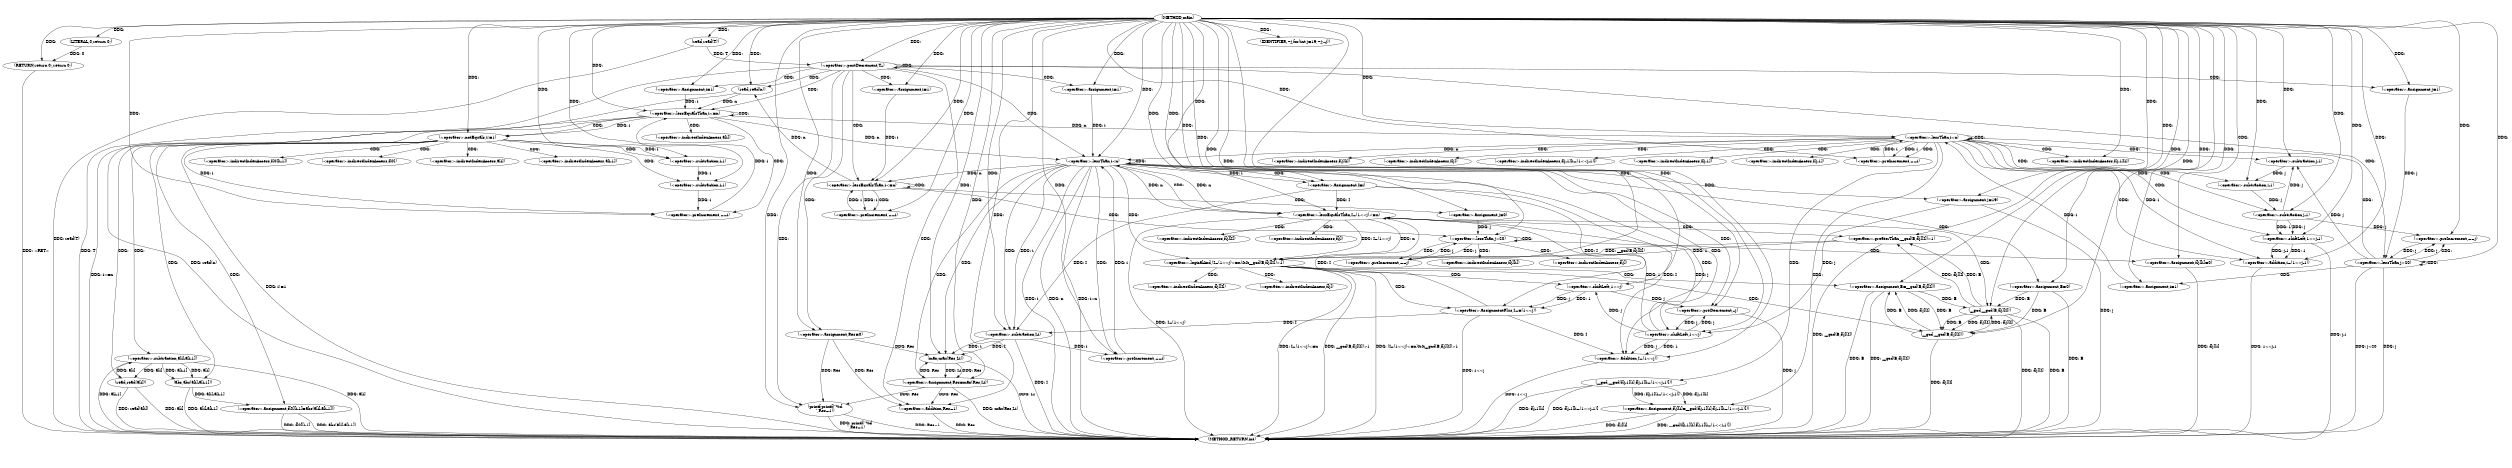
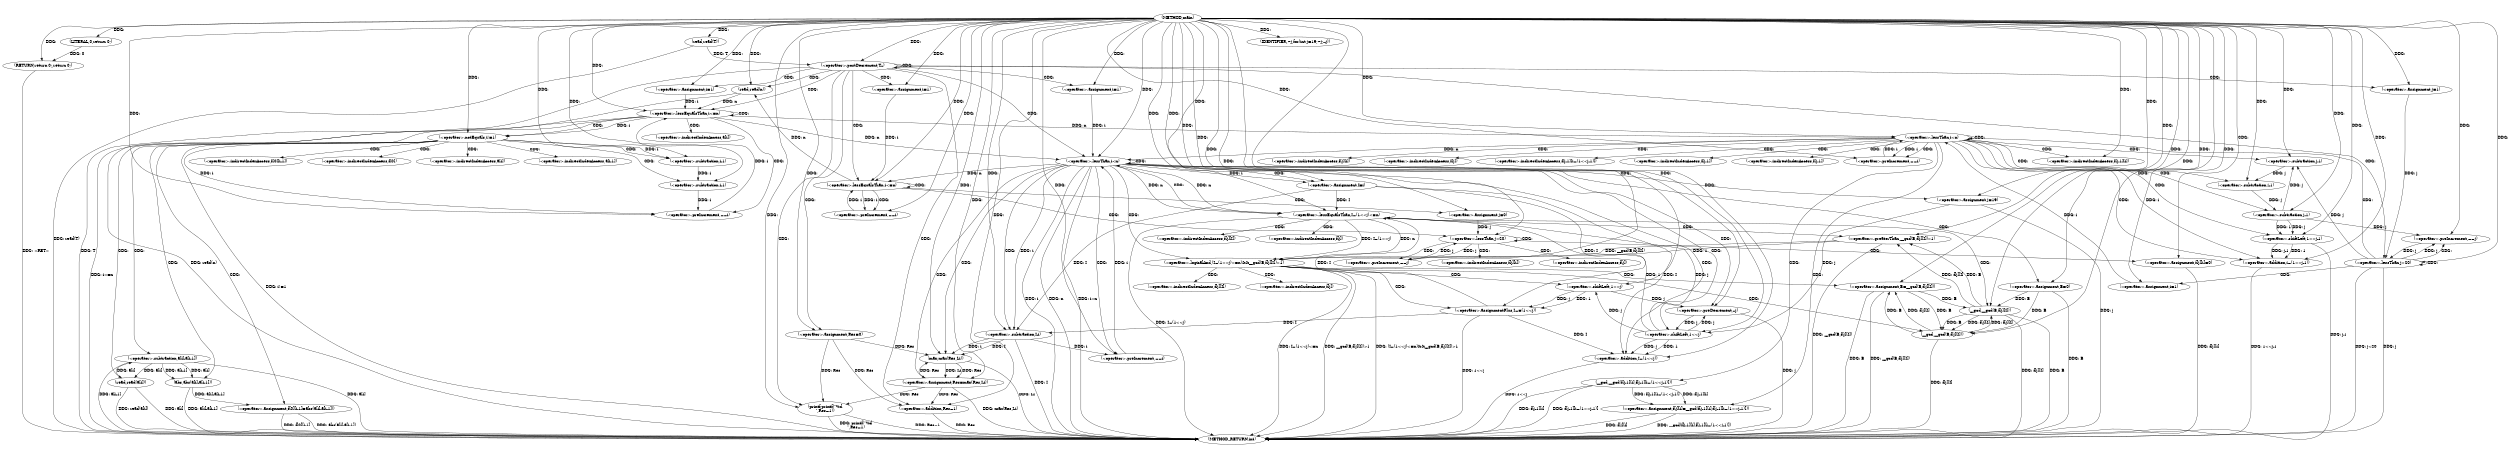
edge "(<operator>.logicalAnd,(I+(1<<j)<=n)&&__gcd(B,f[j][I])>1)" -> "(<operator>.assignment,B=__gcd(B,f[j][I]))": label "CDG: " -> "DDG: "
